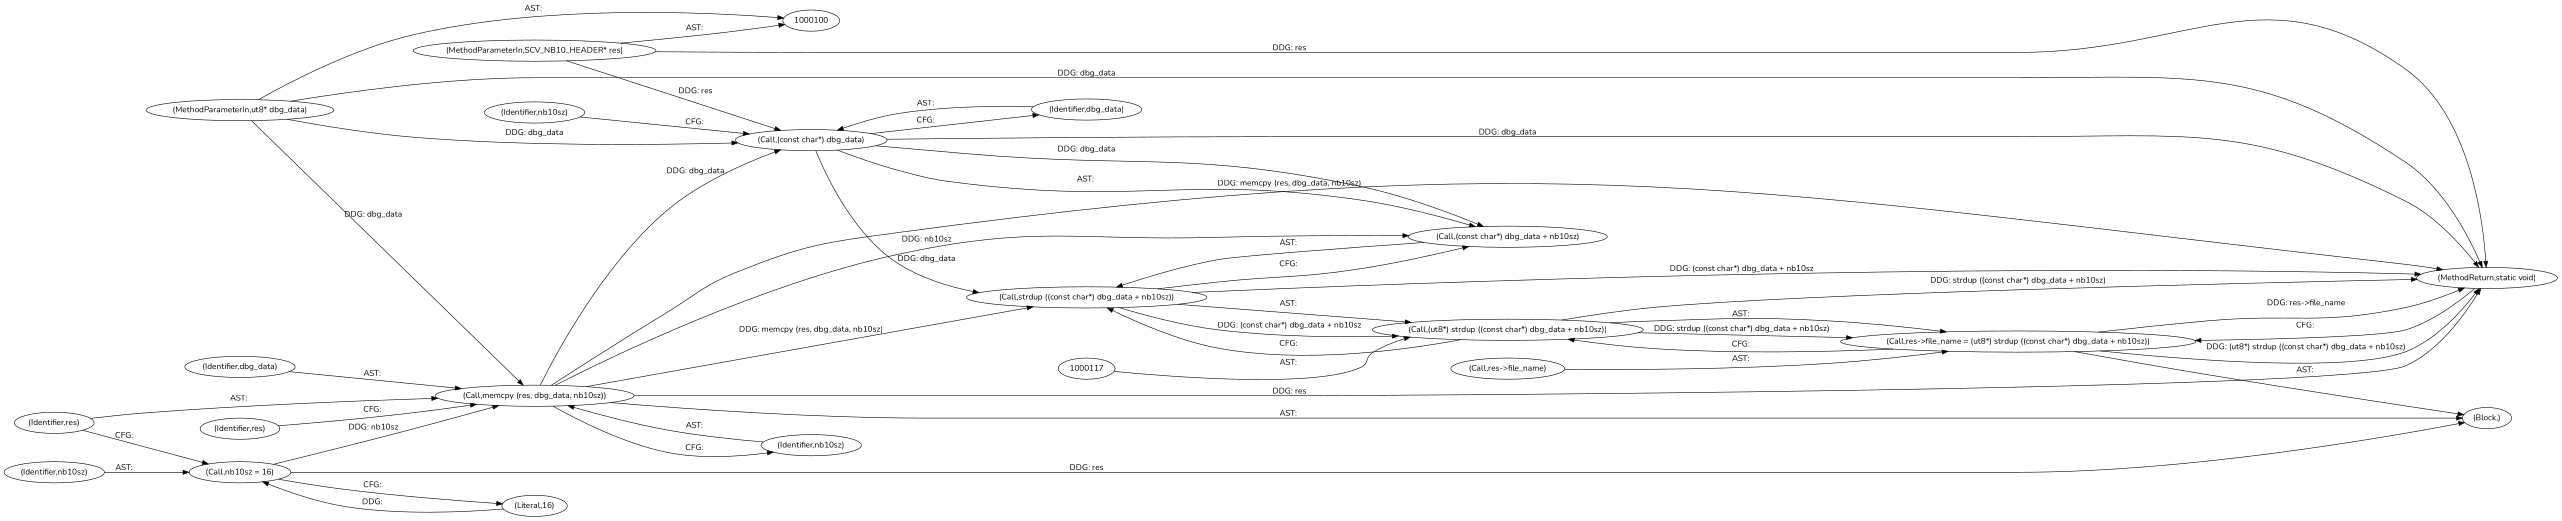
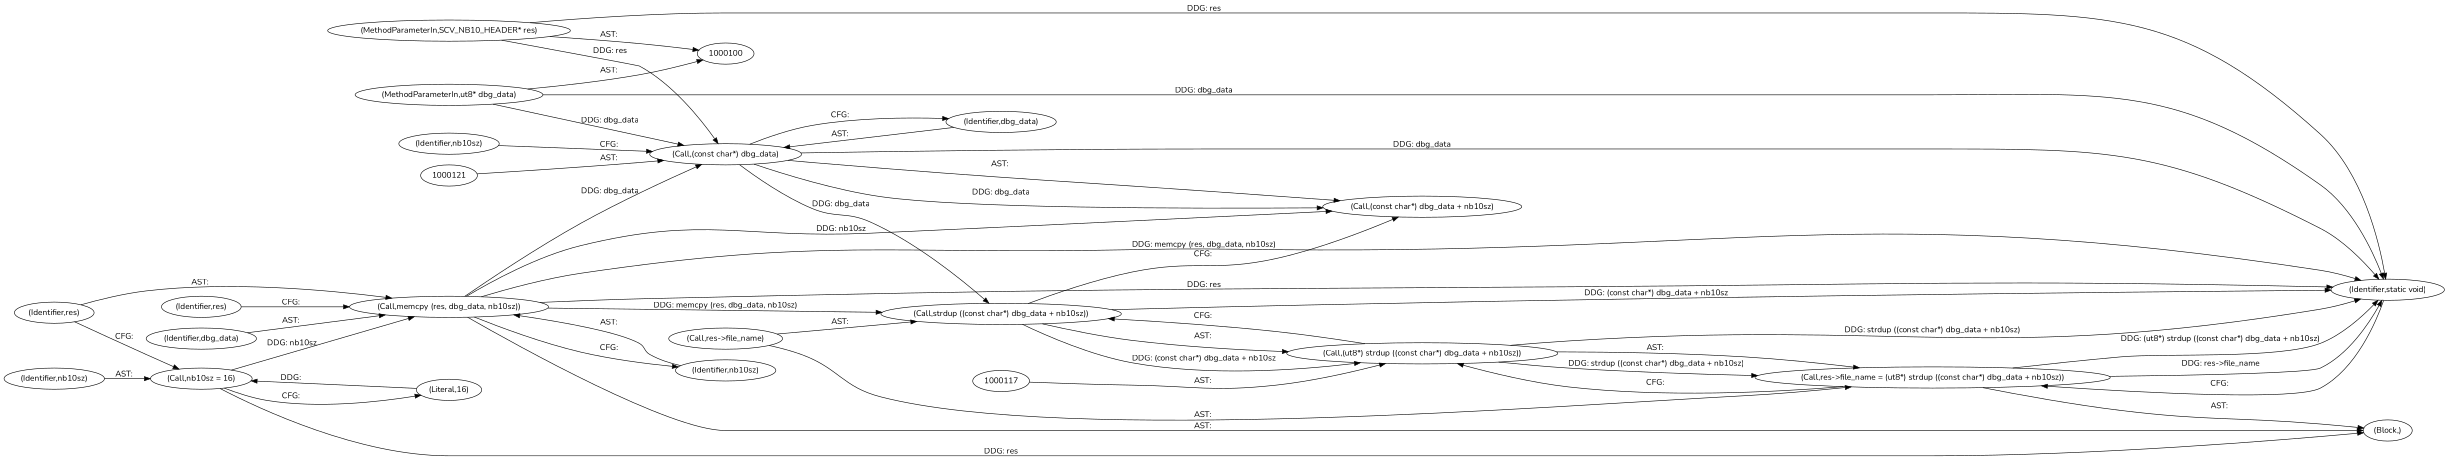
node "1000121": added
edge "(MethodParameterIn,ut8* dbg_data)" -> "(Call,memcpy (res, dbg_data, nb10sz))": removed, label "DDG: dbg_data"
edge "(Call,(const char*) dbg_data + nb10sz)" -> "(Call,strdup ((const char*) dbg_data + nb10sz))": now "(Call,res->file_name)" -> "(Call,strdup ((const char*) dbg_data + nb10sz))"
node "(MethodReturn,static void)": label "(MethodReturn,static void)" -> "(Identifier,static void)"
